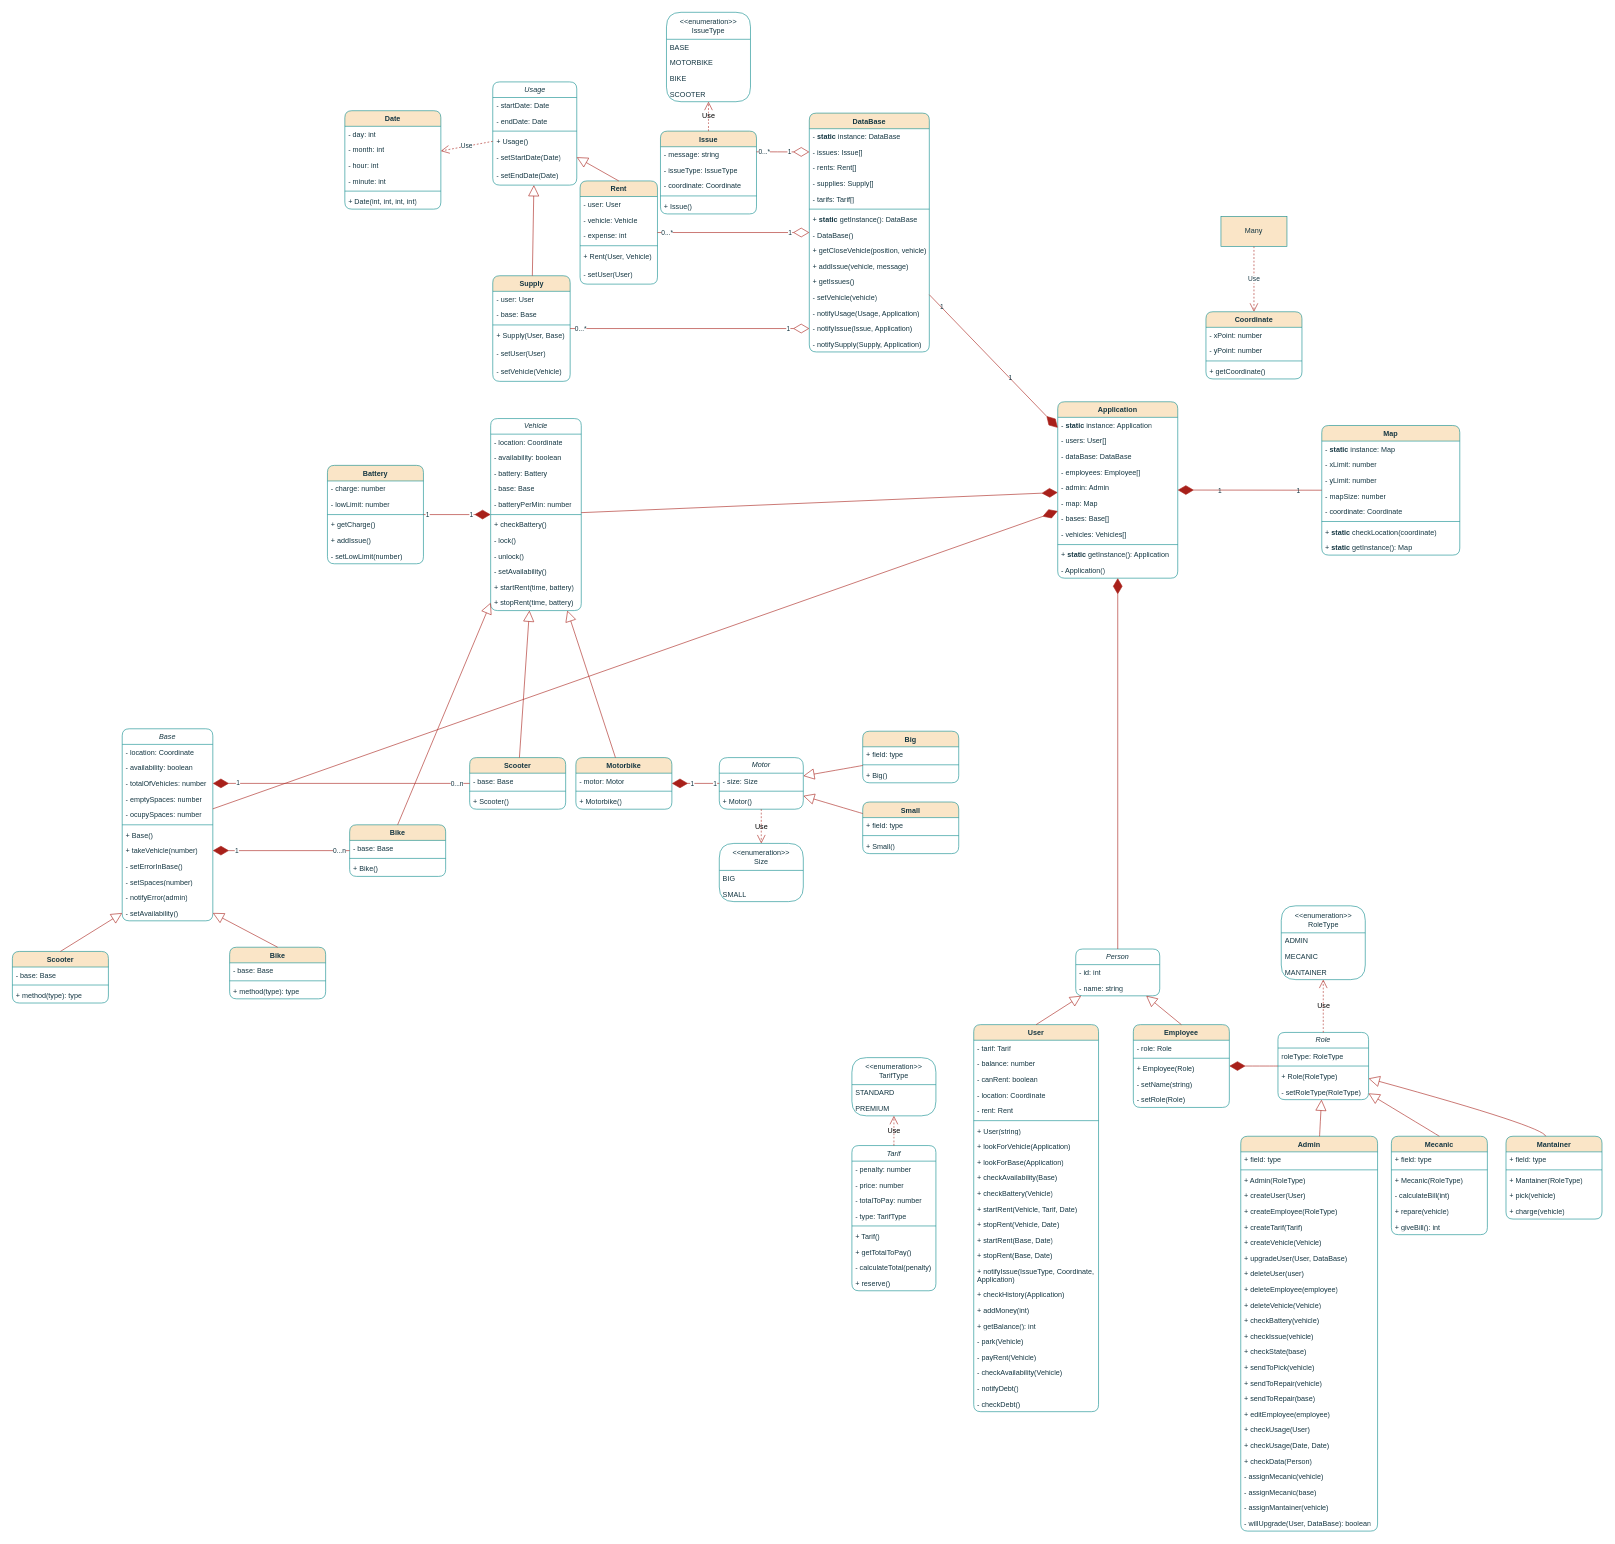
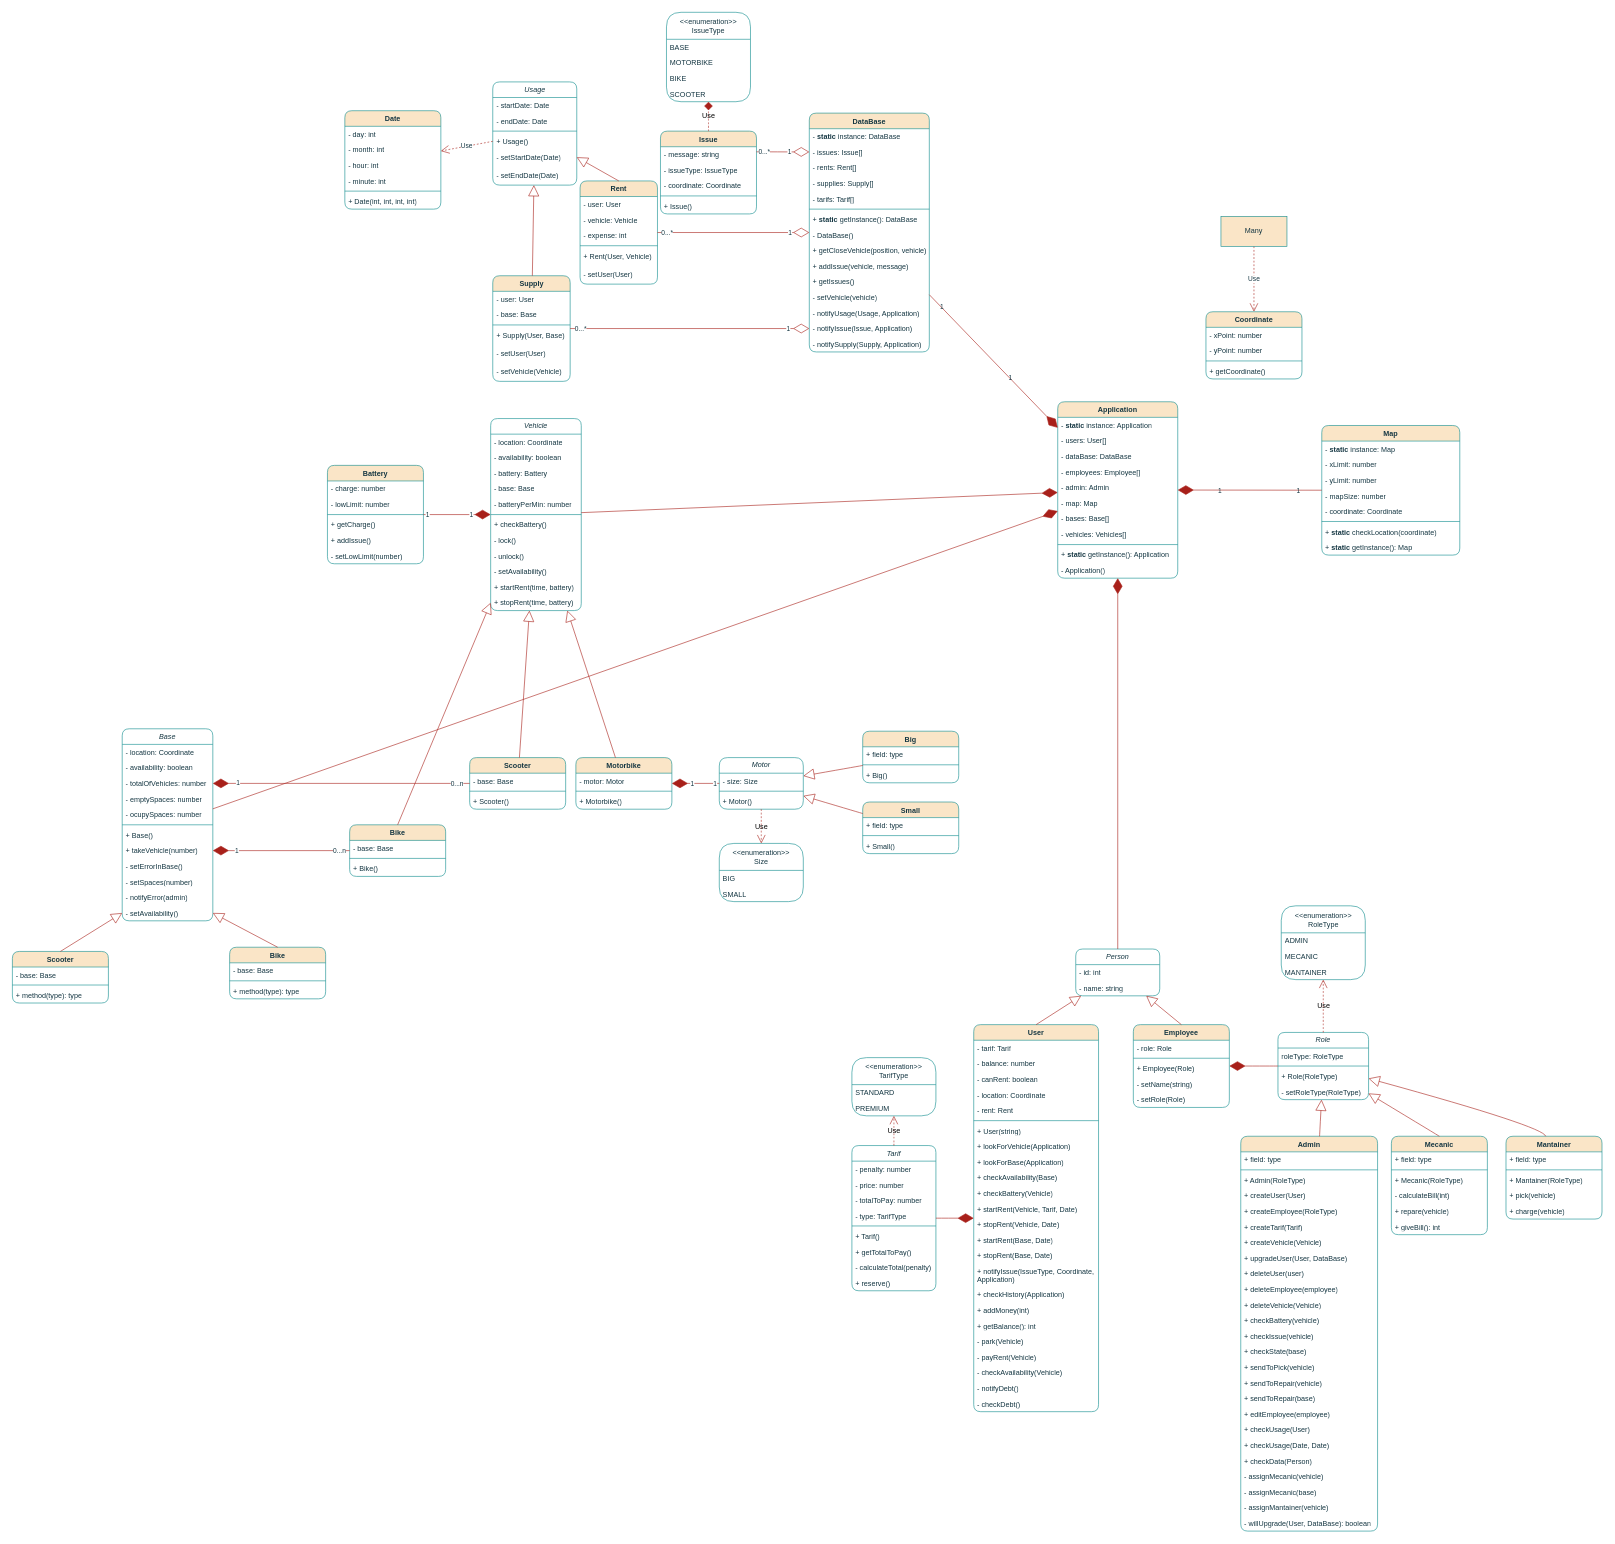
edge "Issue" -> "<<enumeration>> IssueType": arrowhead open -> diamond
edge "Tarif" -> "User": added
